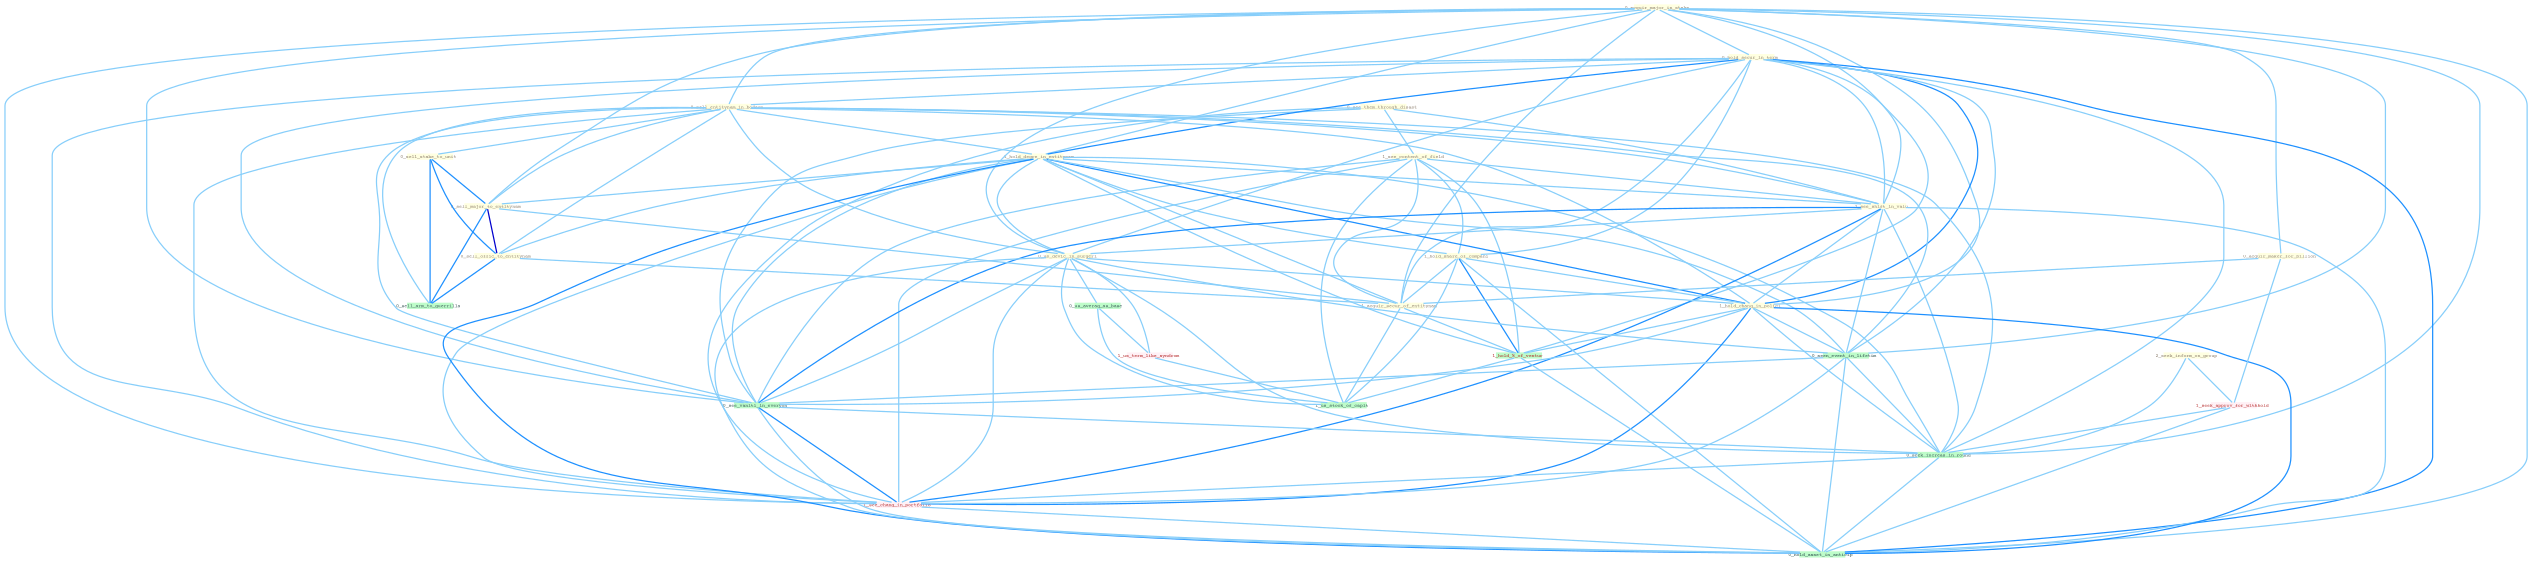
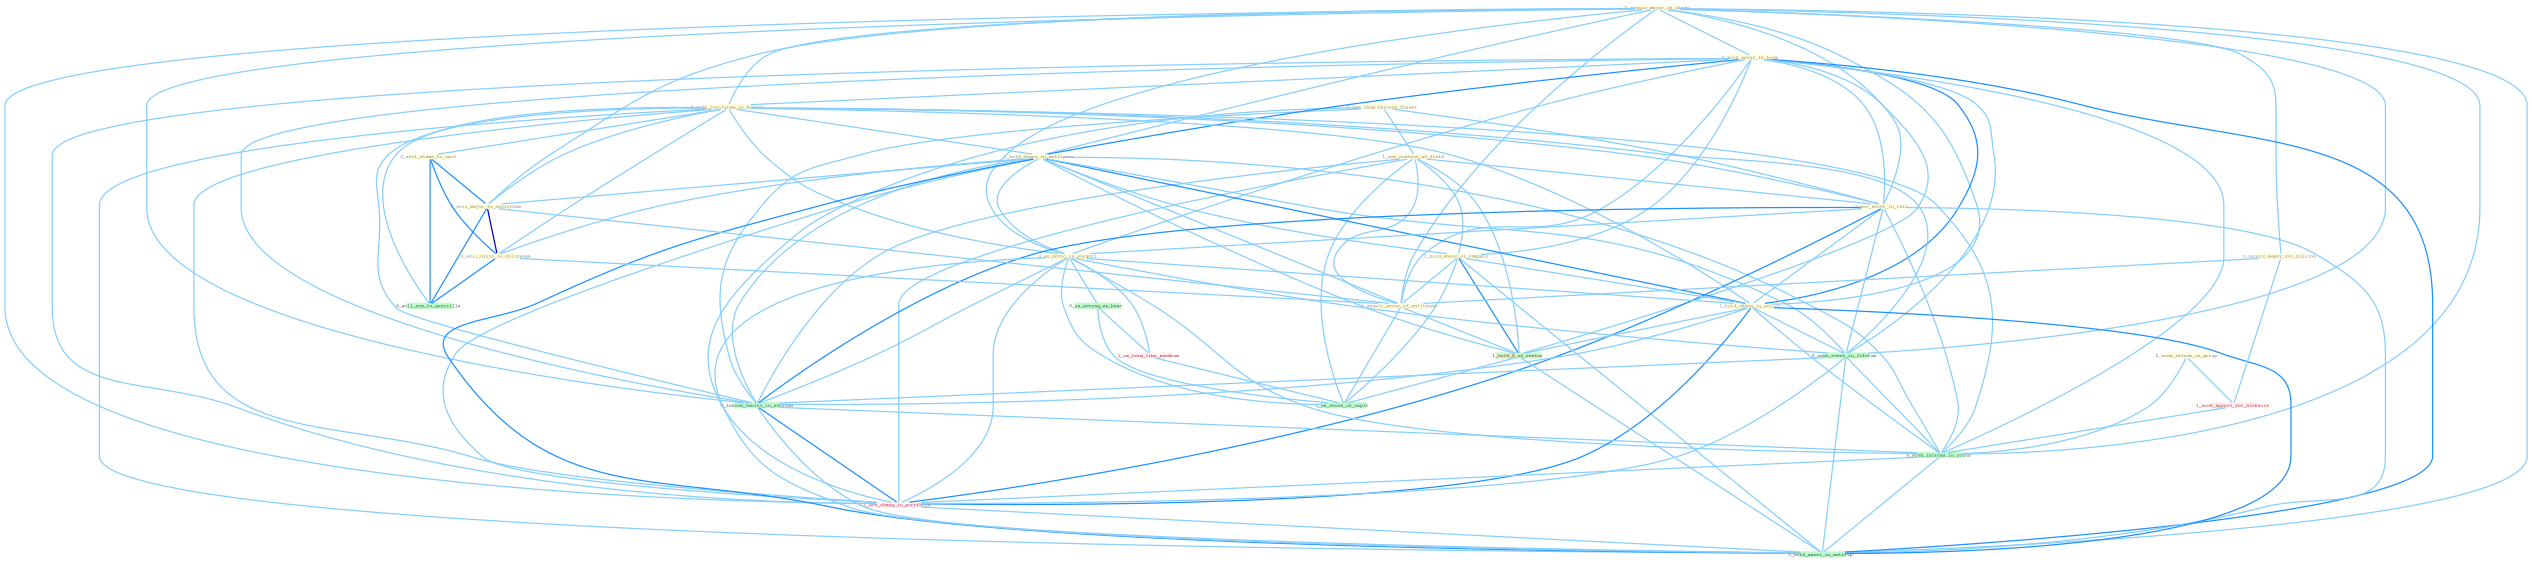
edge "1_hold_degre_in_entitynam" -- "1_see_shift_in_valu": removed
node "0_see_vaniti_in_everyon": label "0_see_vaniti_in_everyon" -> "0_inform_vaniti_in_everyon"
edge "1_seek_approv_for_withhold" -- "0_hold_asset_in_anticip": now "0_sell_entitynam_in_bodega" -- "0_hold_asset_in_anticip"
